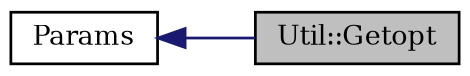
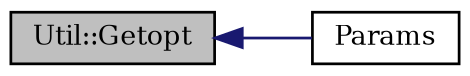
edge "Util::Getopt" -> "Params": reversed
